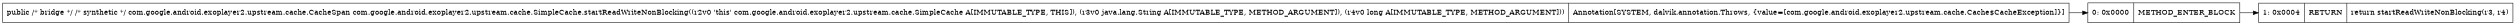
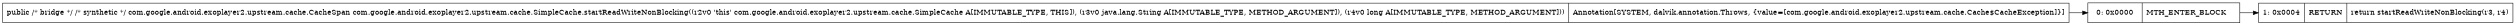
node "0: 0x0000": text "METHOD_ENTER_BLOCK" -> "MTH_ENTER_BLOCK"
